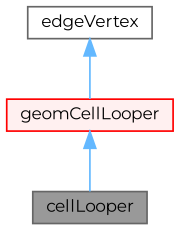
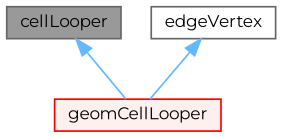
edge "cellLooper" -> "geomCellLooper": reversed
